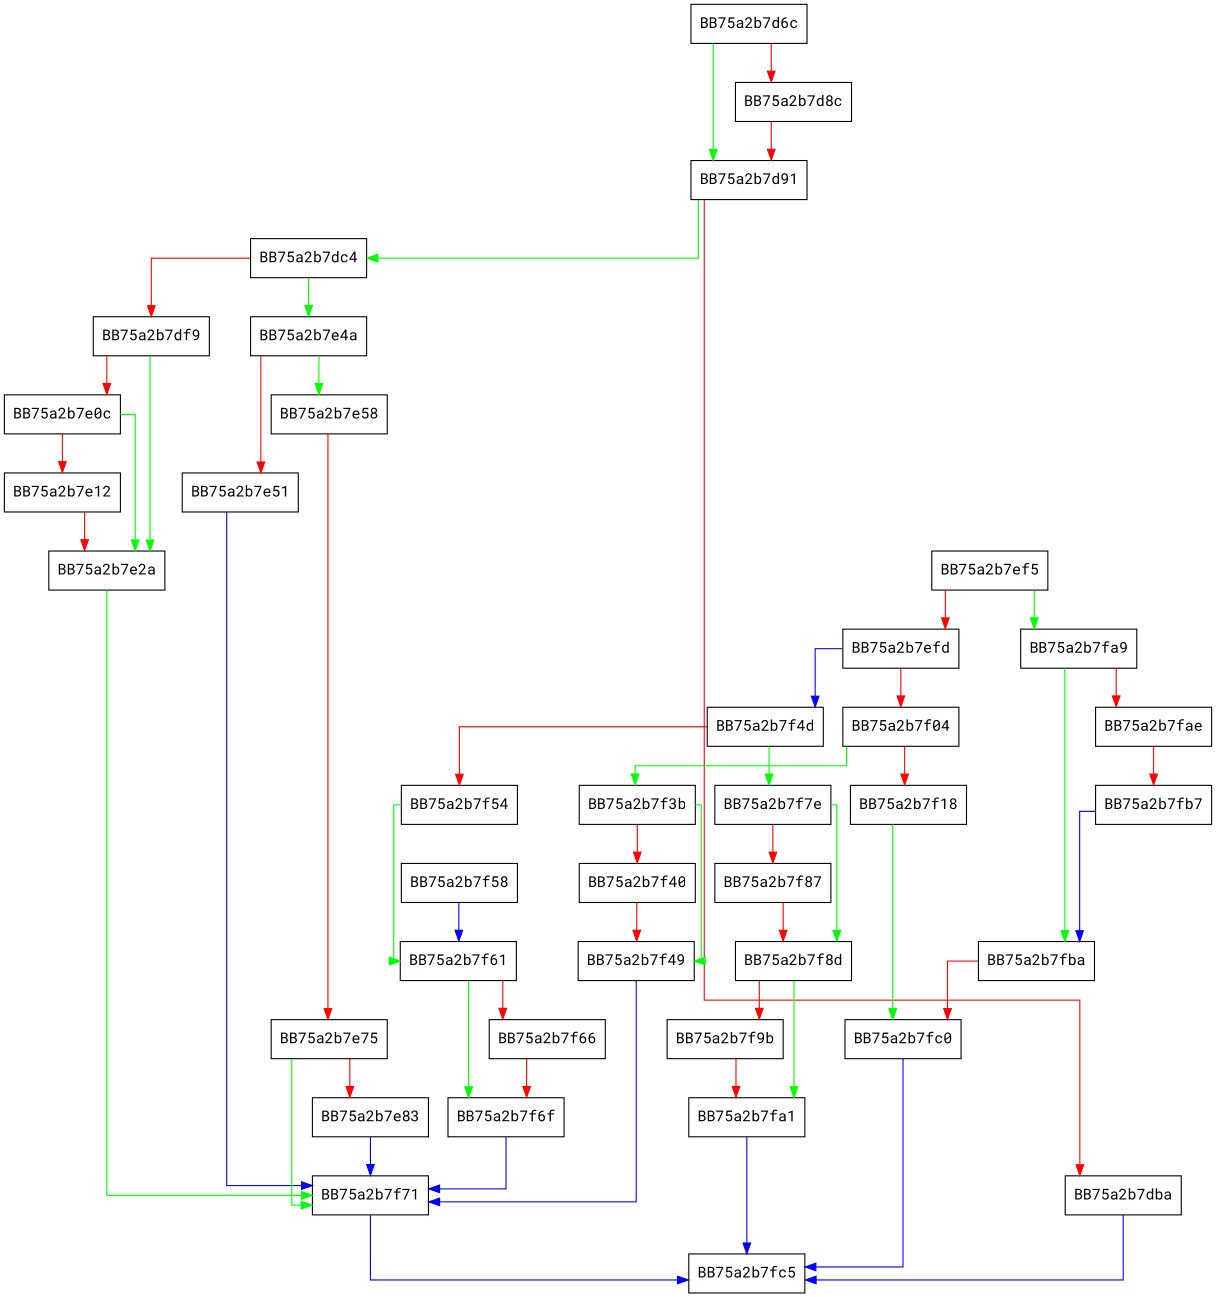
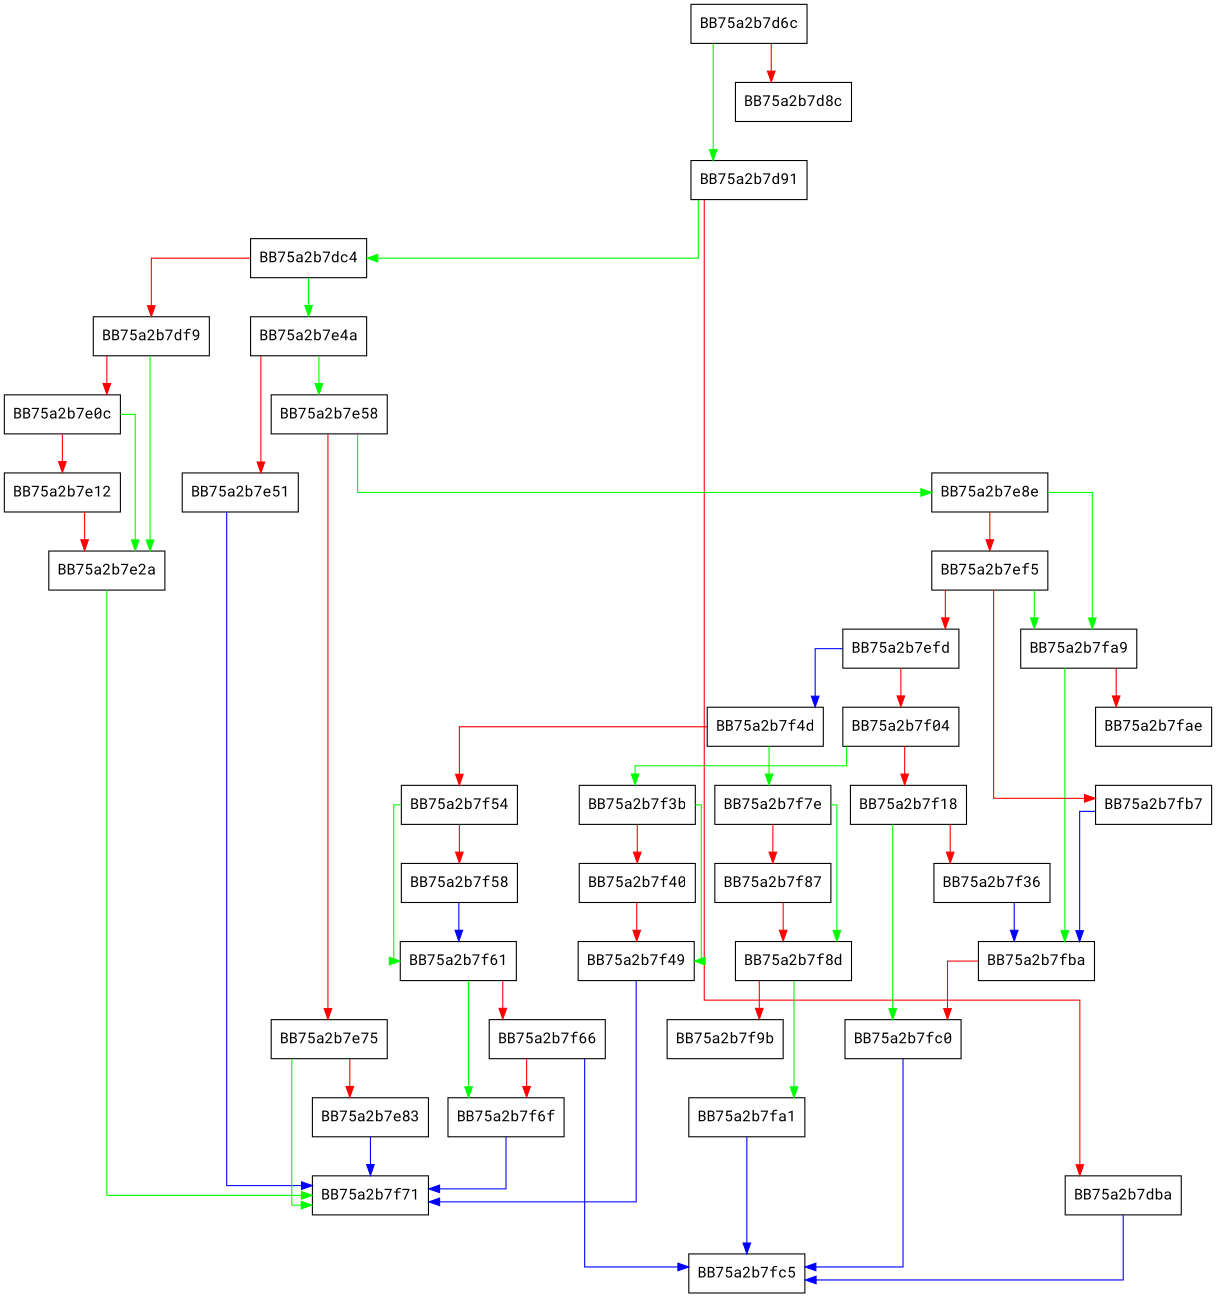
edge "BB75a2b7d8c" -> "BB75a2b7d91": removed
node "BB75a2b7e8e": added
edge "BB75a2b7fae" -> "BB75a2b7fb7": now "BB75a2b7ef5" -> "BB75a2b7fb7"
edge "BB75a2b7f54" -> "BB75a2b7f58": added
node "BB75a2b7f36": added
edge "BB75a2b7f9b" -> "BB75a2b7fa1": removed
edge "BB75a2b7f71" -> "BB75a2b7fc5": now "BB75a2b7f66" -> "BB75a2b7fc5"
